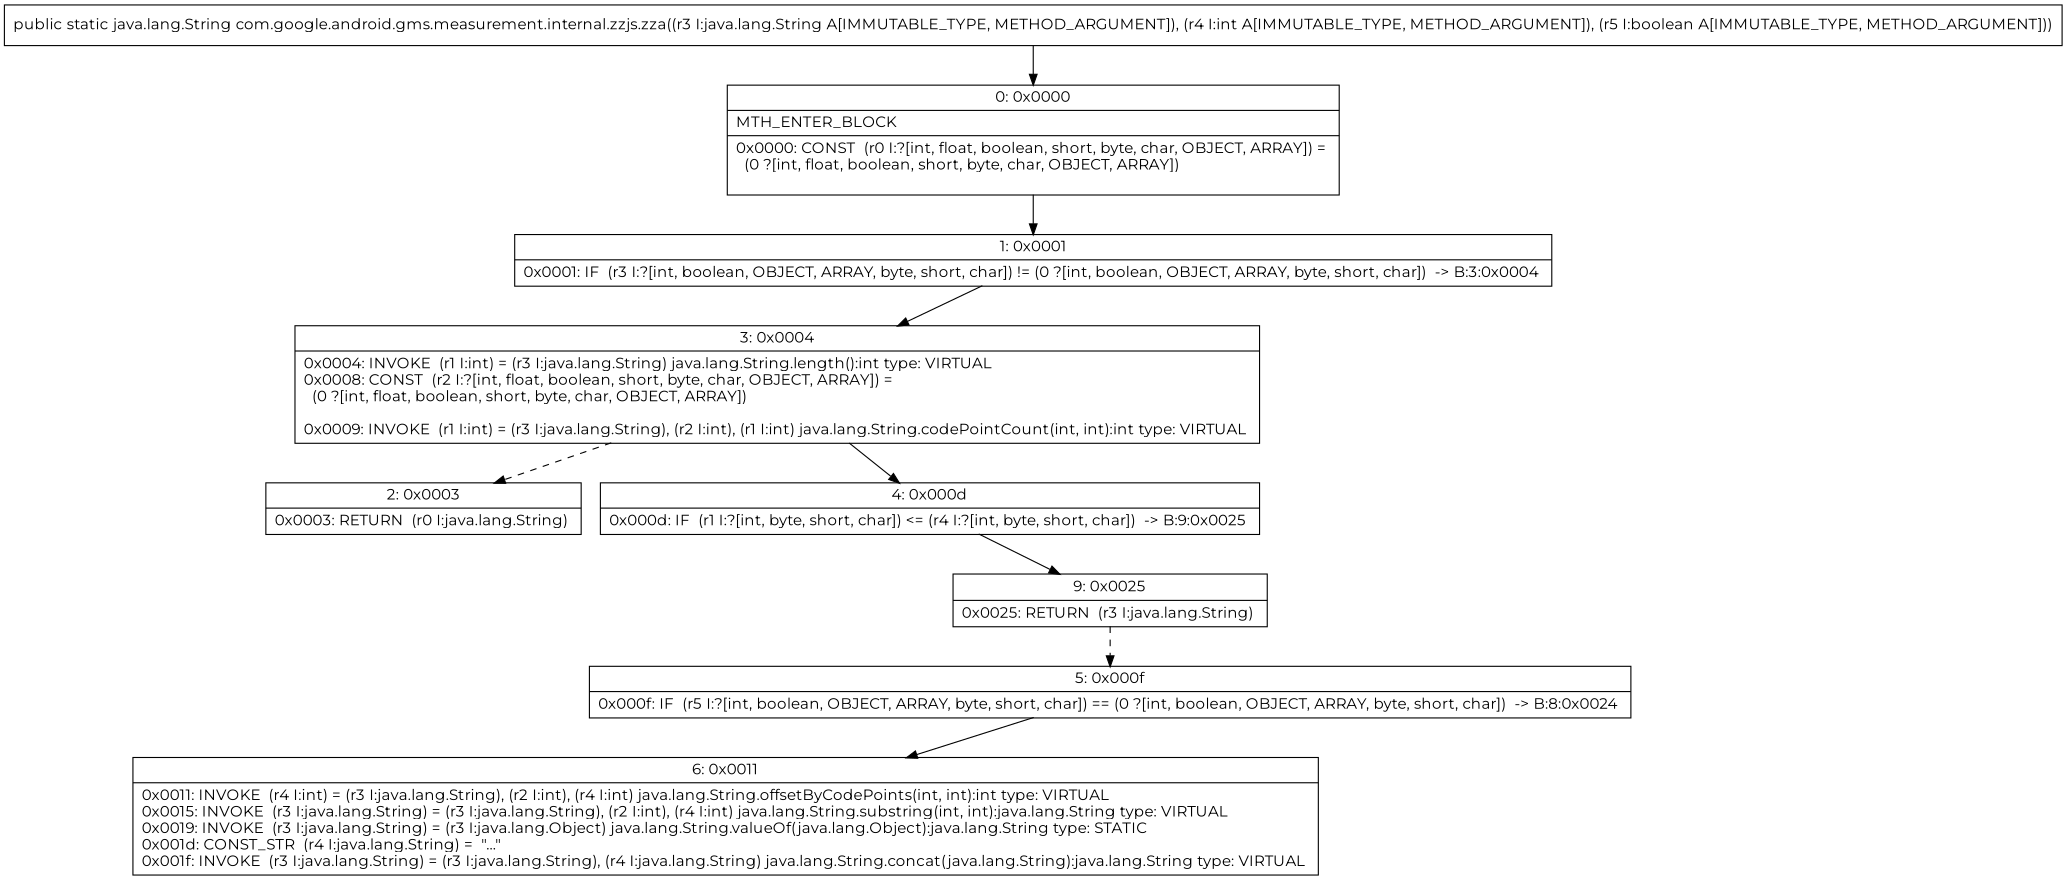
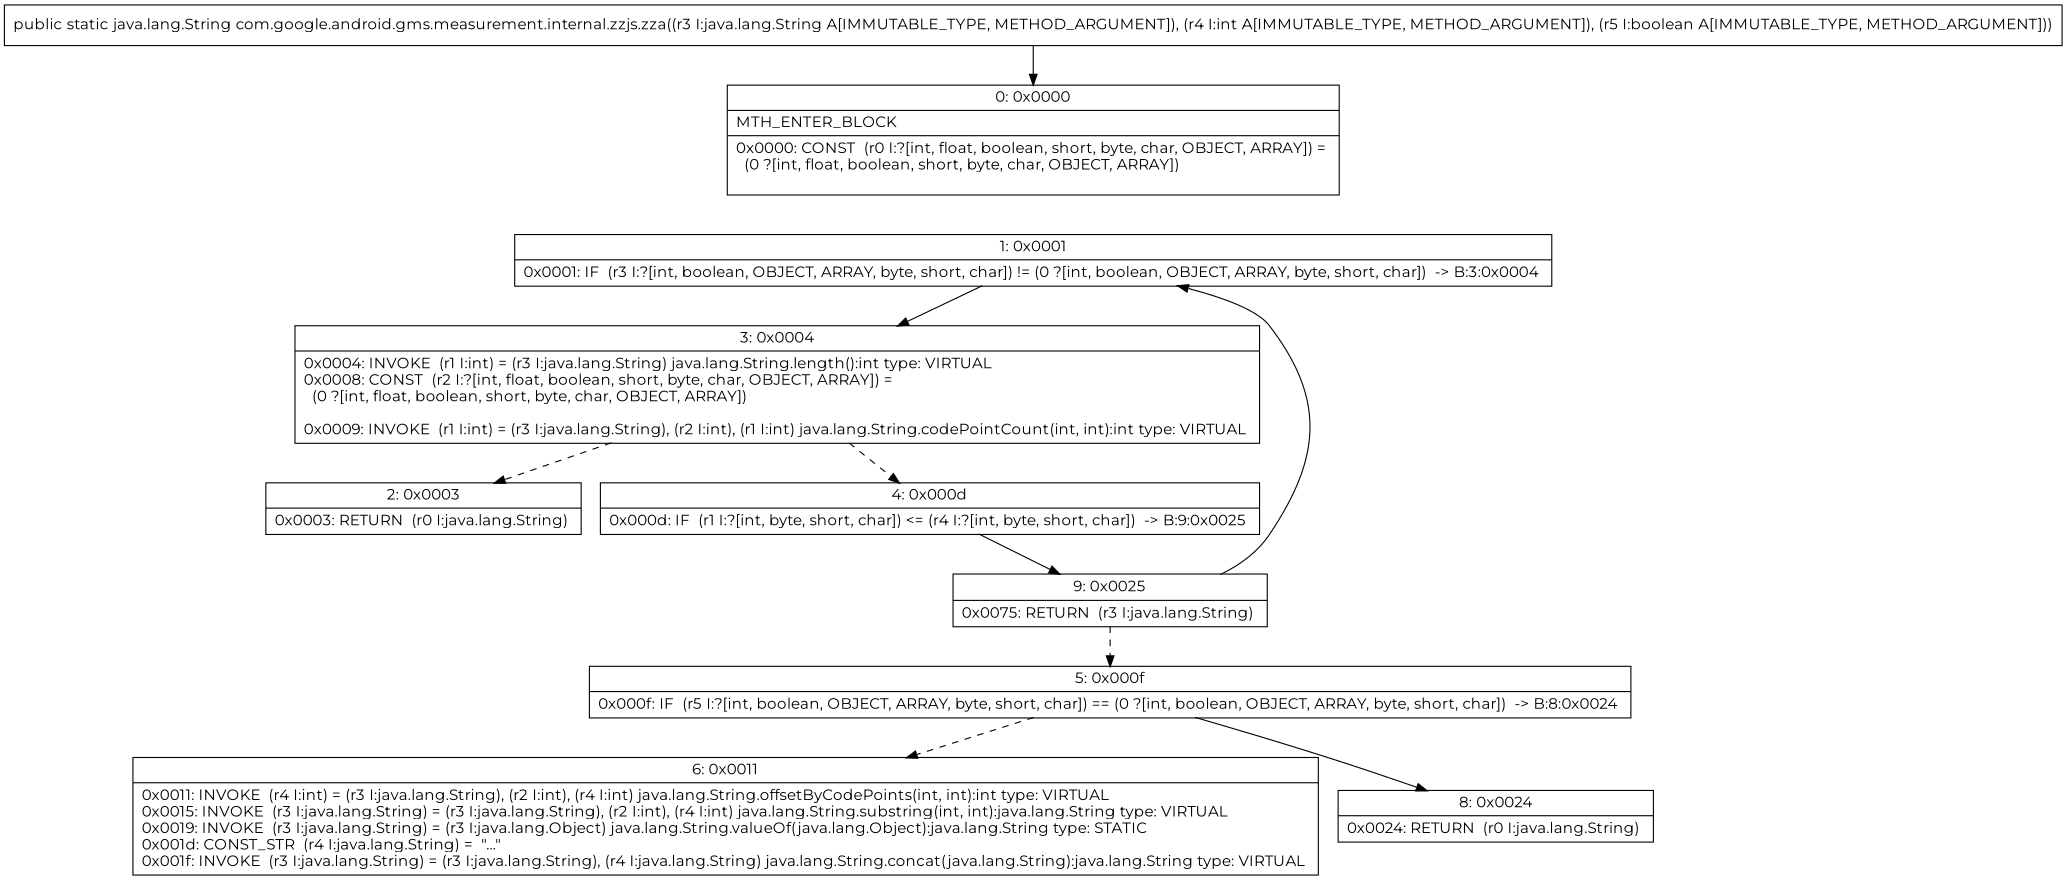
edge "0: 0x0000" -> "1: 0x0001": now "9: 0x0025" -> "1: 0x0001"
edge "3: 0x0004" -> "4: 0x000d": style solid -> dashed
node "9: 0x0025": text "0x0025: RETURN  (r3 I:java.lang.String)" -> "0x0075: RETURN  (r3 I:java.lang.String)"
edge "5: 0x000f" -> "6: 0x0011": style solid -> dashed
node "8: 0x0024": added
